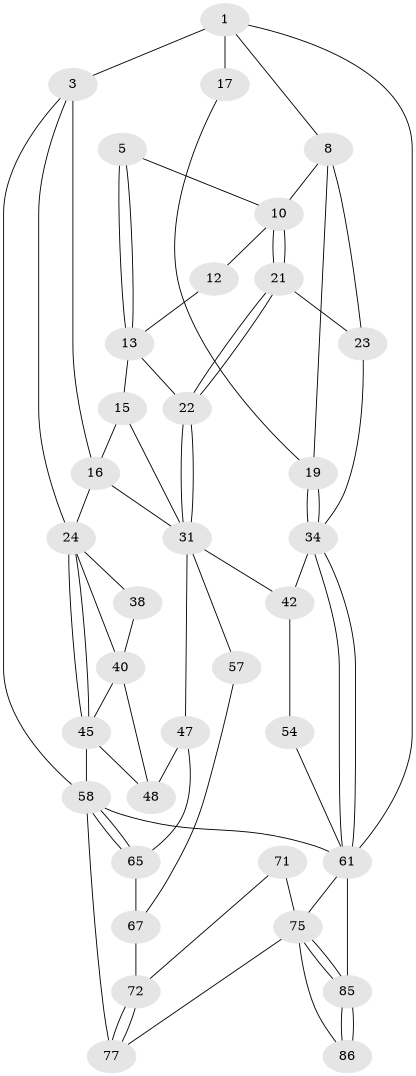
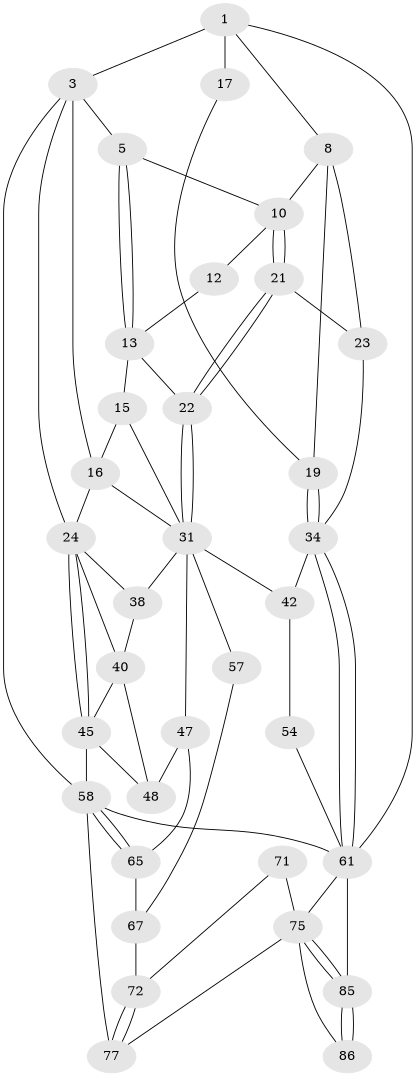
edge "3" -- "5": added
edge "31" -- "38": added
